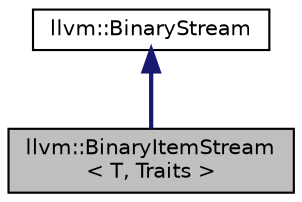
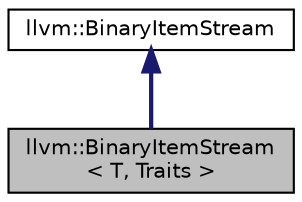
node "llvm::BinaryStream": label "llvm::BinaryStream" -> "llvm::BinaryItemStream"
